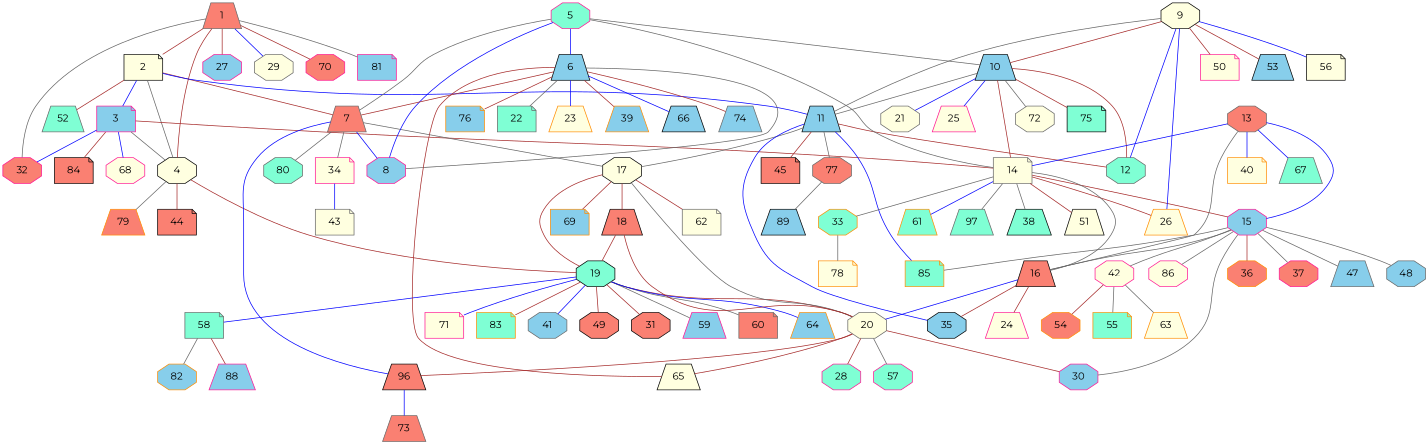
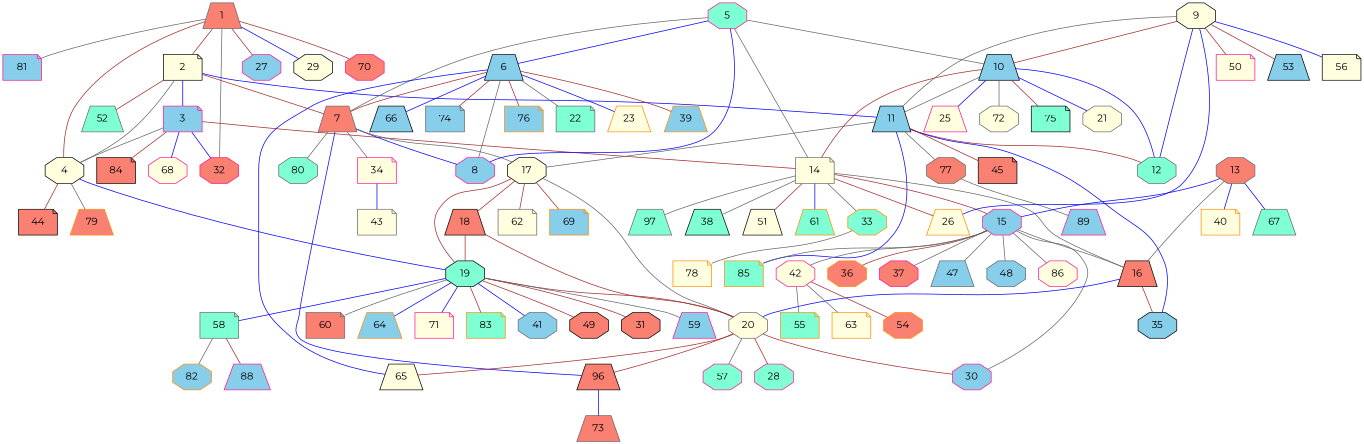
node "29": color gray40 -> black
edge "10" -- "12": color brown -> blue
node "74": shape trapezium -> note
edge "13" -- "14": removed
node "89": color black -> deeppink
edge "4" -- "19": color brown -> blue
edge "6" -- "65": color brown -> blue
node "24": removed
node "63": shape trapezium -> note
